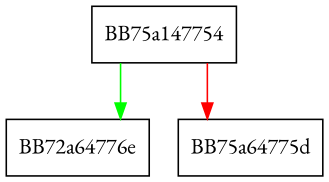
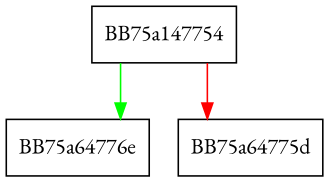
node "BB72a64776e": label "BB72a64776e" -> "BB75a64776e"
